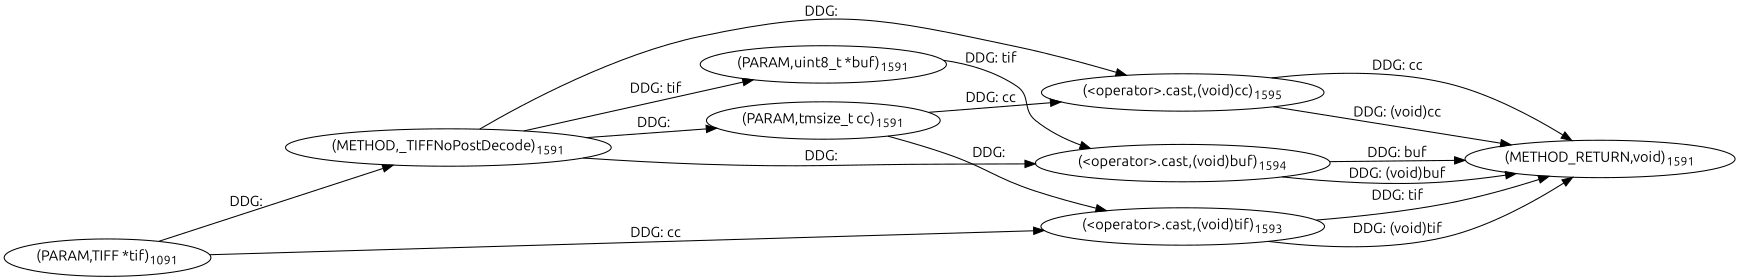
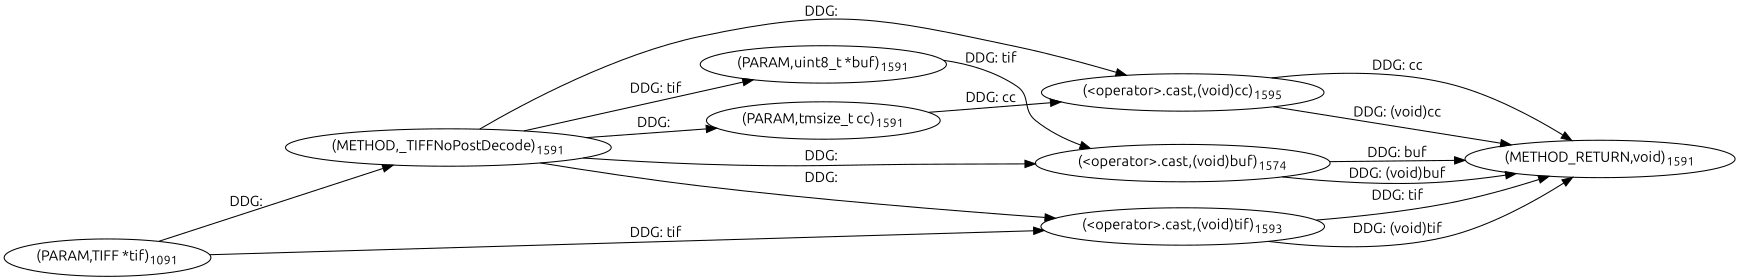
node "(<operator>.cast,(void)buf)": text "1594" -> "1574"
edge "(PARAM,tmsize_t cc)" -> "(<operator>.cast,(void)tif)": now "(METHOD,_TIFFNoPostDecode)" -> "(<operator>.cast,(void)tif)"
edge "(PARAM,TIFF *tif)" -> "(<operator>.cast,(void)tif)": label "DDG: cc" -> "DDG: tif"
